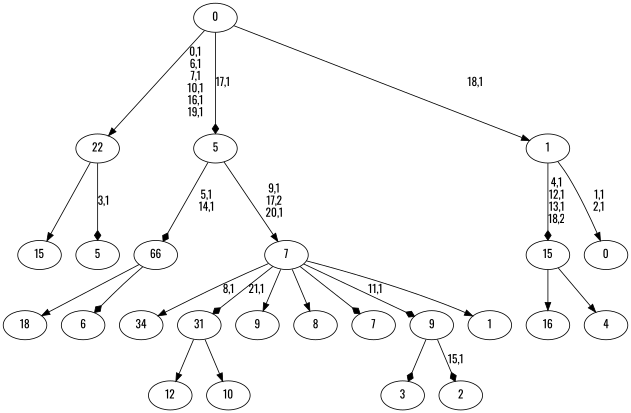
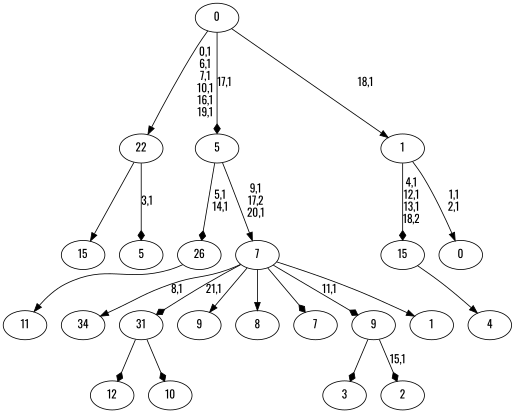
node "66": label "66" -> "26"
node "18": label "18" -> "11"
node "6": removed
node "16": removed
edge "31" -> "12": arrowhead normal -> diamond
edge "31" -> "10": arrowhead normal -> diamond
